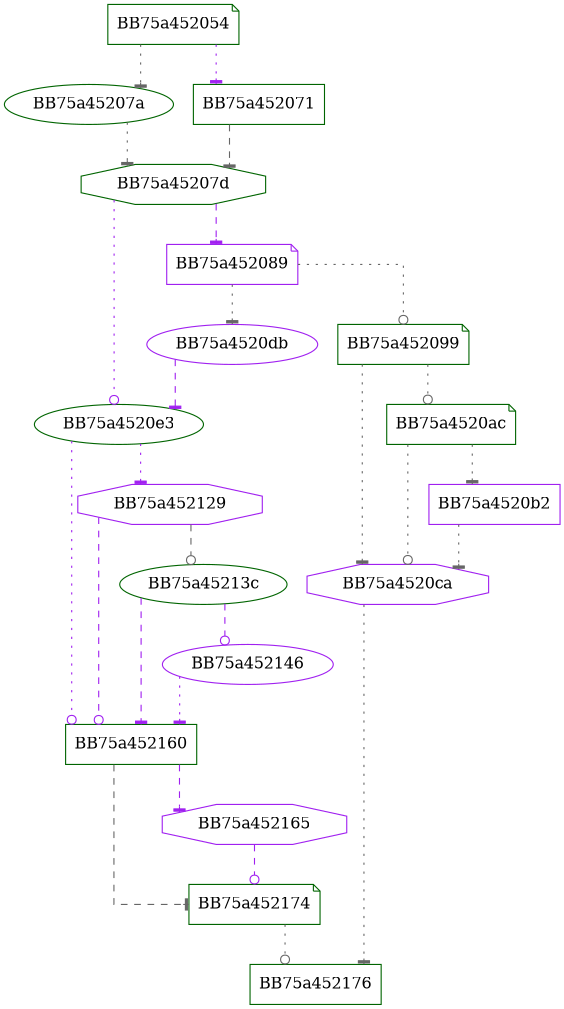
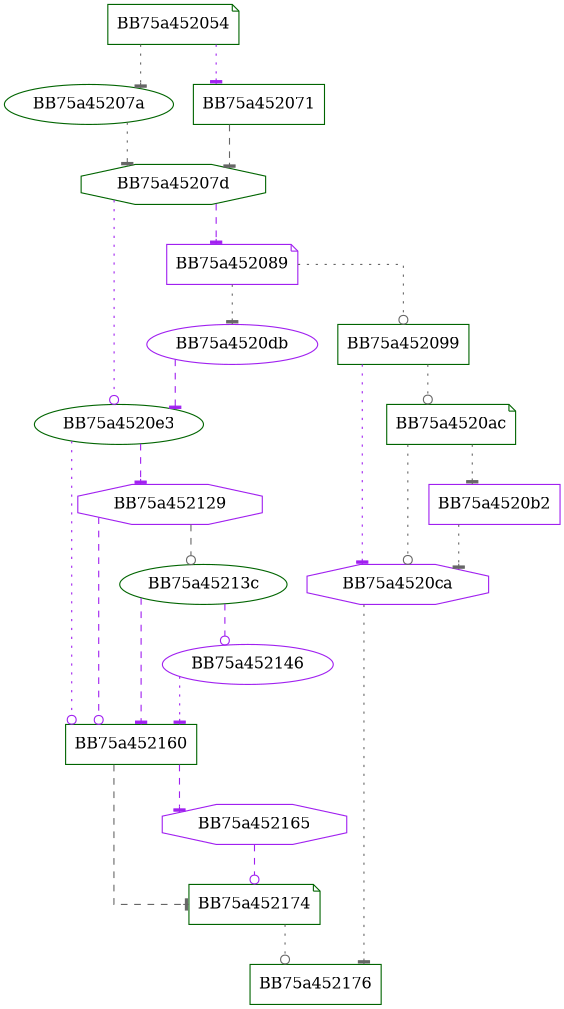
node "BB75a452099": shape note -> box
edge "BB75a4520e3" -> "BB75a452129": style dotted -> dashed
edge "BB75a452099" -> "BB75a4520ca": color gray40 -> purple
